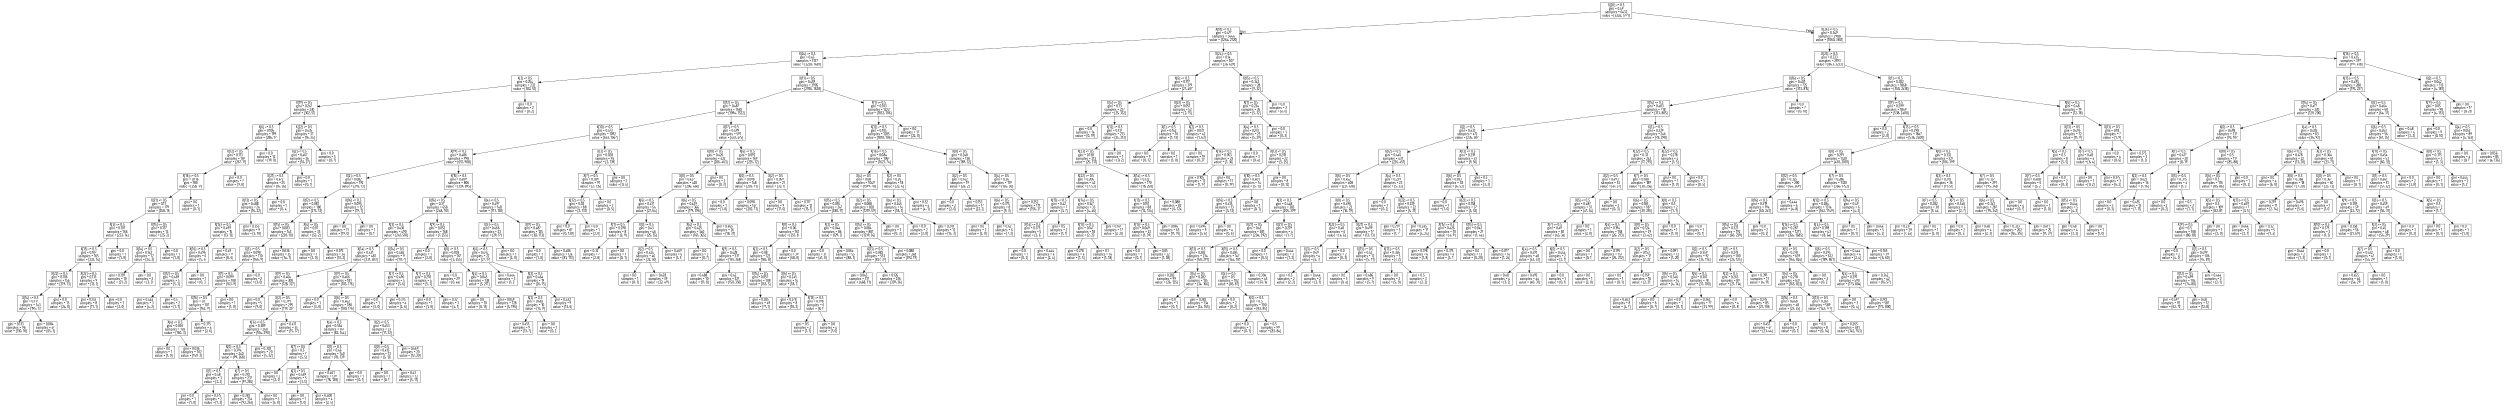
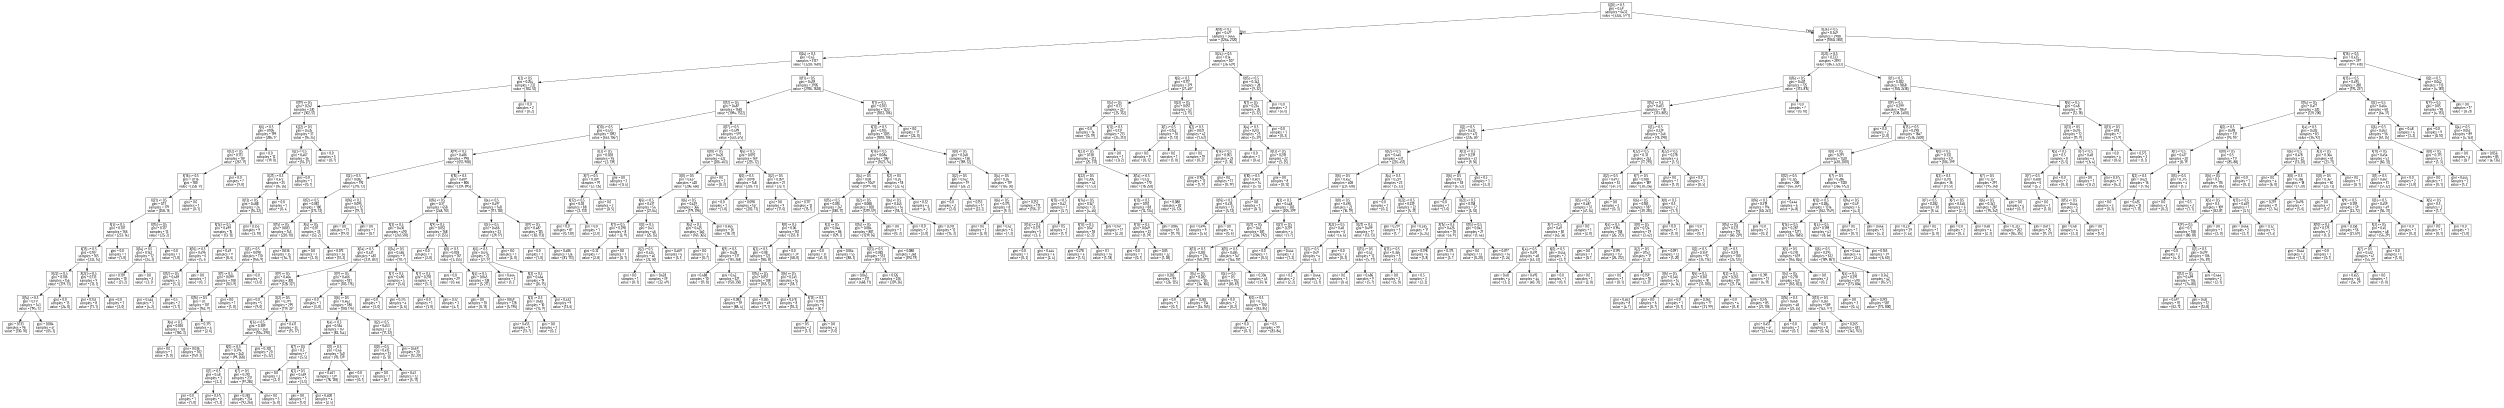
edge "X[14] <= 0.5 gini = 0.321 samples = 192 value = [60, 239]" -> "X[7] <= 0.5 gini = 0.278 samples = 100 value = [25, 125]": added
edge "X[22] <= 0.5 gini = 0.133 samples = 9 value = [13, 1]" -> "X[15] <= 0.5 gini = 0.107 samples = 165 value = [232, 14]": reversed
node "gini = 0.083 samples = 59 value = [88, 4]": added
